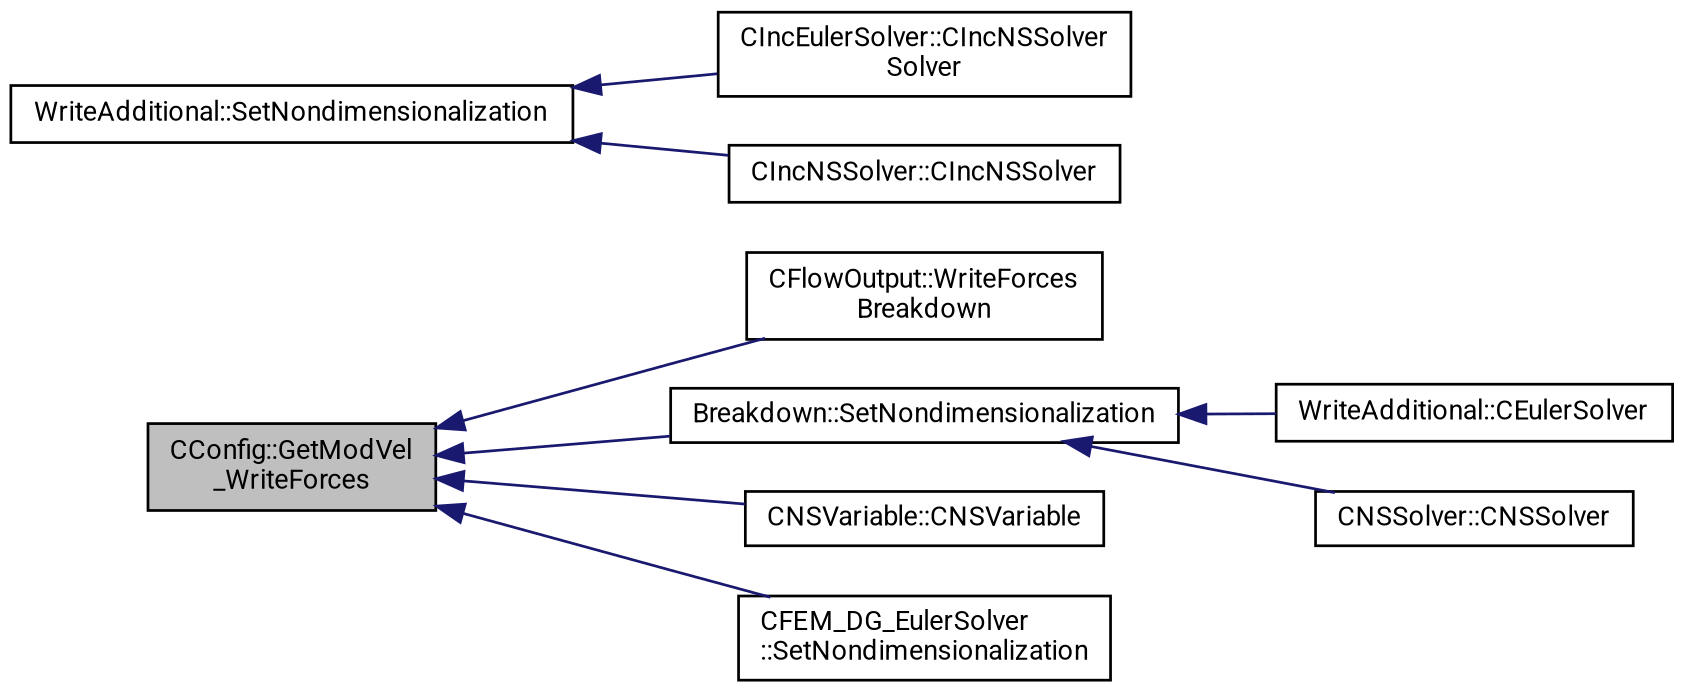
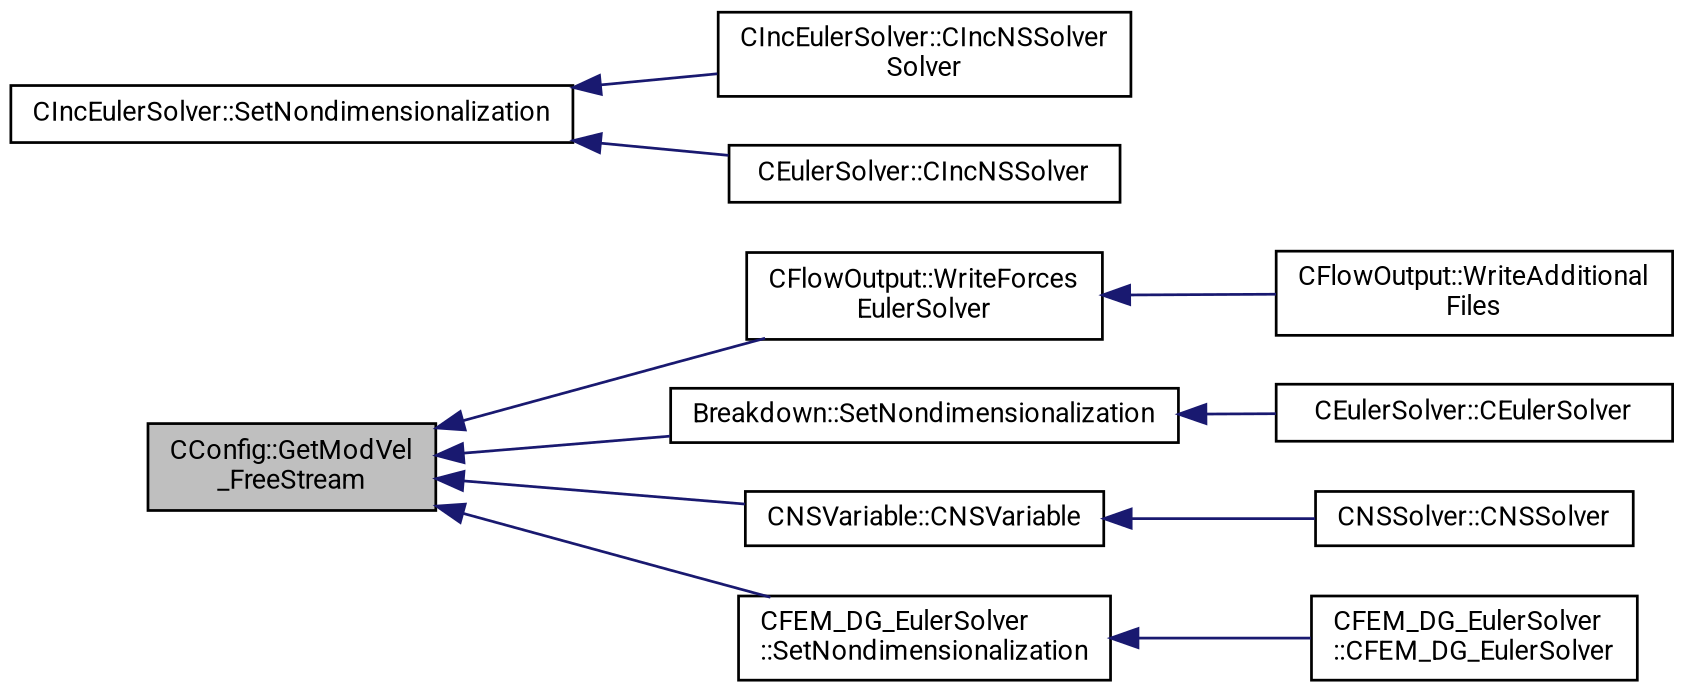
node "WriteAdditional::SetNondimensionalization": label "WriteAdditional::SetNondimensionalization" -> "CIncEulerSolver::SetNondimensionalization"
node "CIncNSSolver::CIncNSSolver": label "CIncNSSolver::CIncNSSolver" -> "CEulerSolver::CIncNSSolver"
node "CFlowOutput::WriteAdditional Files": added
node "CFlowOutput::WriteForces Breakdown": label "CFlowOutput::WriteForces Breakdown" -> "CFlowOutput::WriteForces EulerSolver"
node "WriteAdditional::CEulerSolver": label "WriteAdditional::CEulerSolver" -> "CEulerSolver::CEulerSolver"
node "CConfig::GetModVel _WriteForces": label "CConfig::GetModVel _WriteForces" -> "CConfig::GetModVel _FreeStream"
edge "CNSSolver::CNSSolver" -> "Breakdown::SetNondimensionalization": now "CNSSolver::CNSSolver" -> "CNSVariable::CNSVariable"
node "CFEM_DG_EulerSolver ::CFEM_DG_EulerSolver": added
